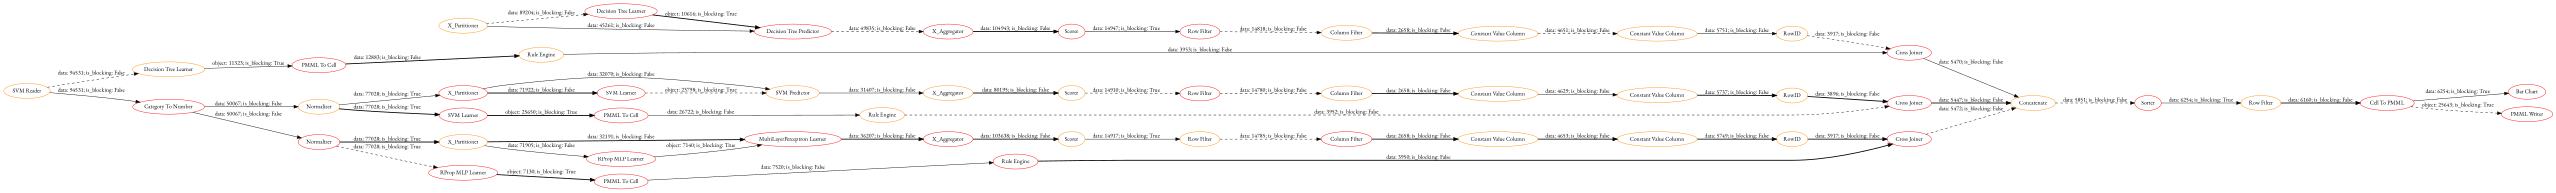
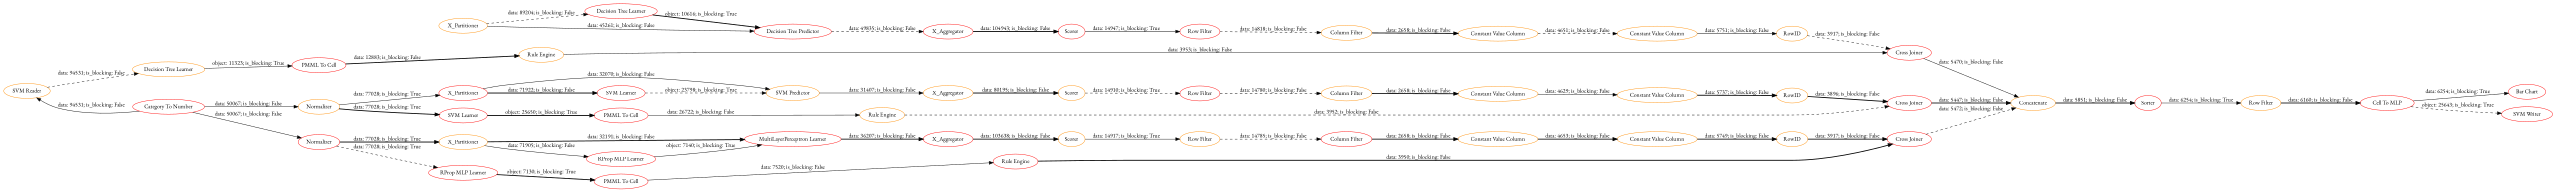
edge "SVM Reader" -> "Category To Number": reversed
edge "Concatenate" -> "Sorter": style dashed -> bold
node "Cell To PMML": label "Cell To PMML" -> "Cell To MLP"
node "PMML Writer": label "PMML Writer" -> "SVM Writer"
